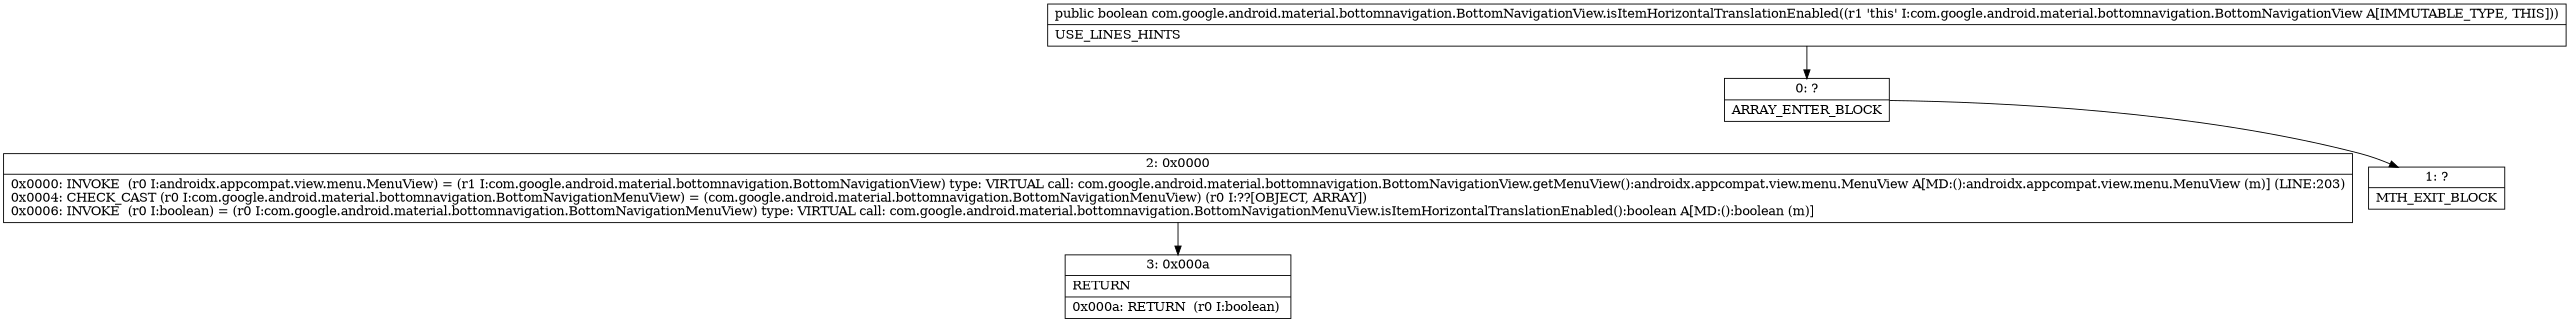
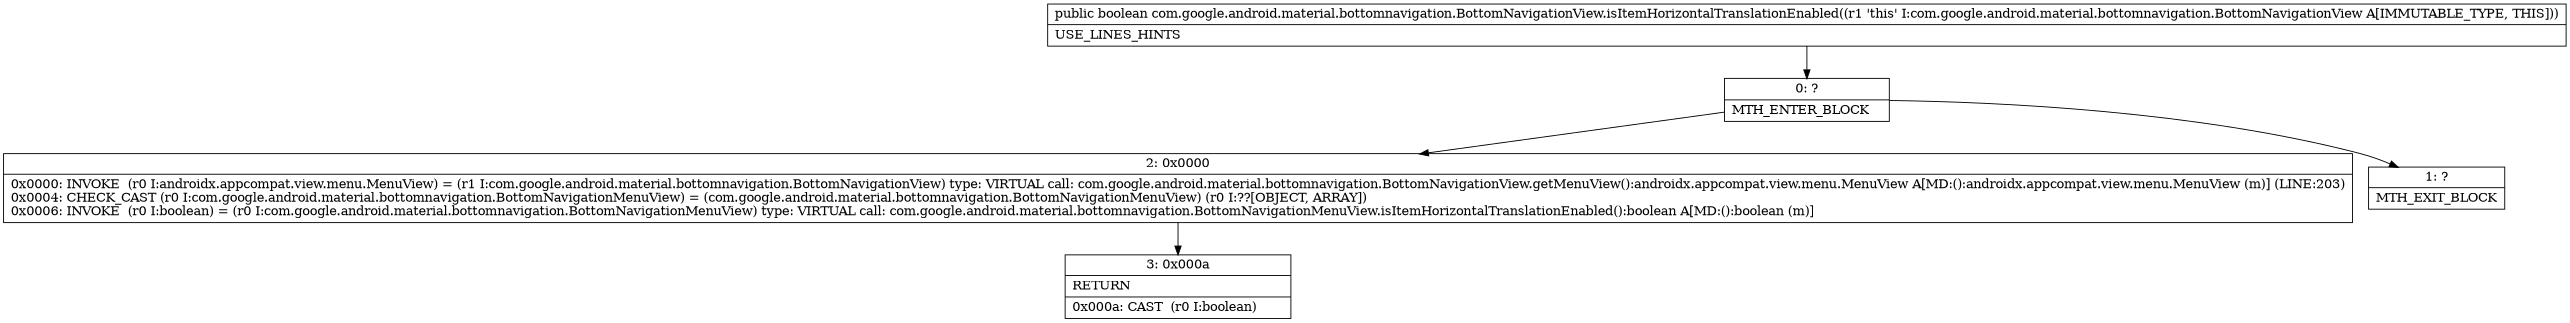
node "0: ?": text "ARRAY_ENTER_BLOCK" -> "MTH_ENTER_BLOCK"
edge "0: ?" -> "2: 0x0000": added
node "3: 0x000a": text "0x000a: RETURN  (r0 I:boolean)" -> "0x000a: CAST  (r0 I:boolean)"
